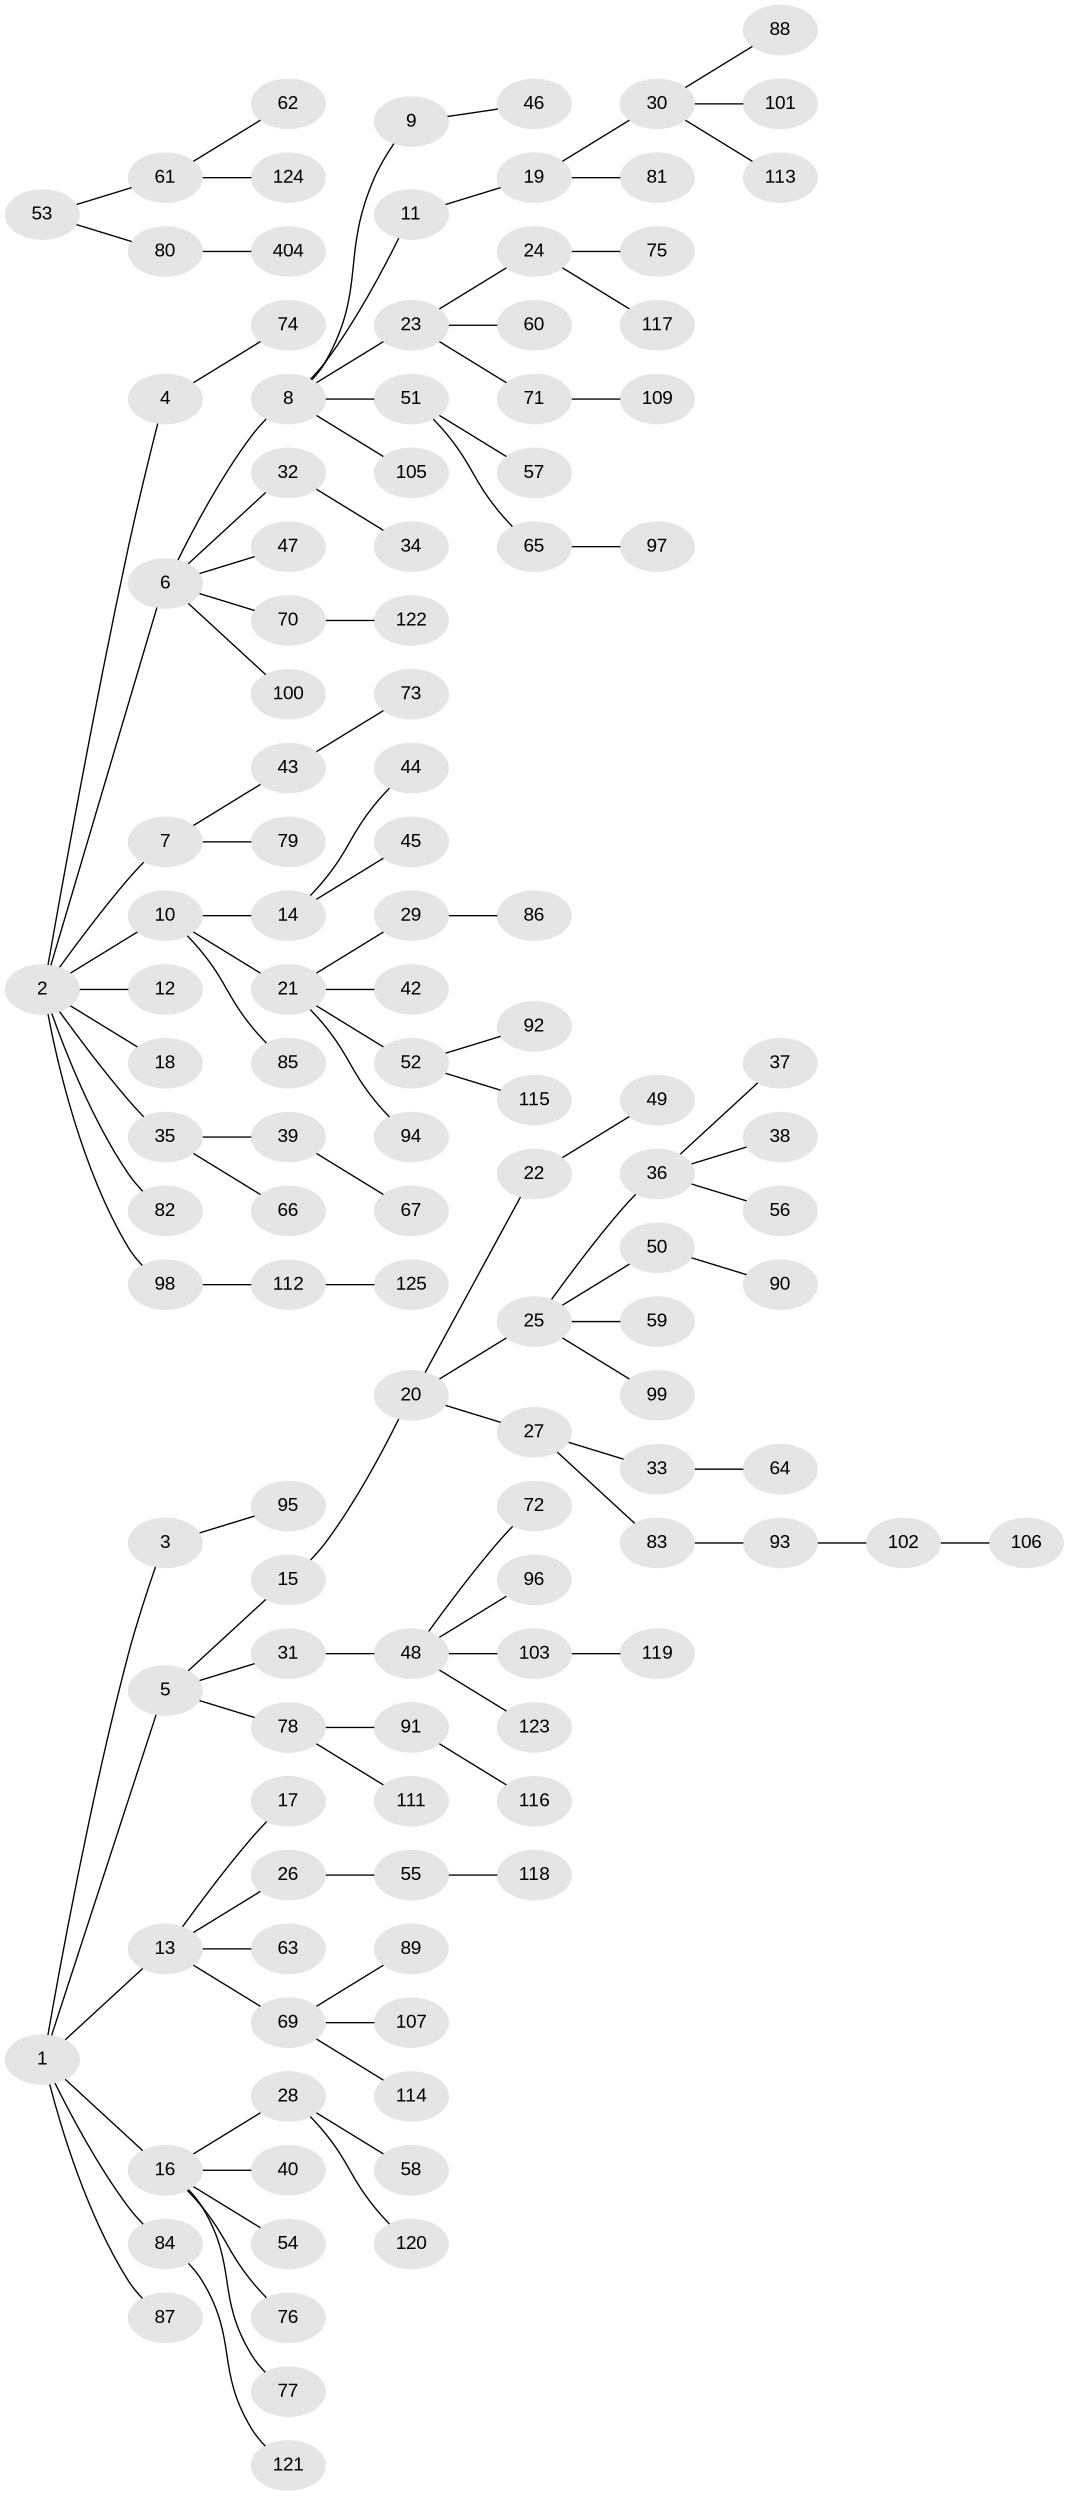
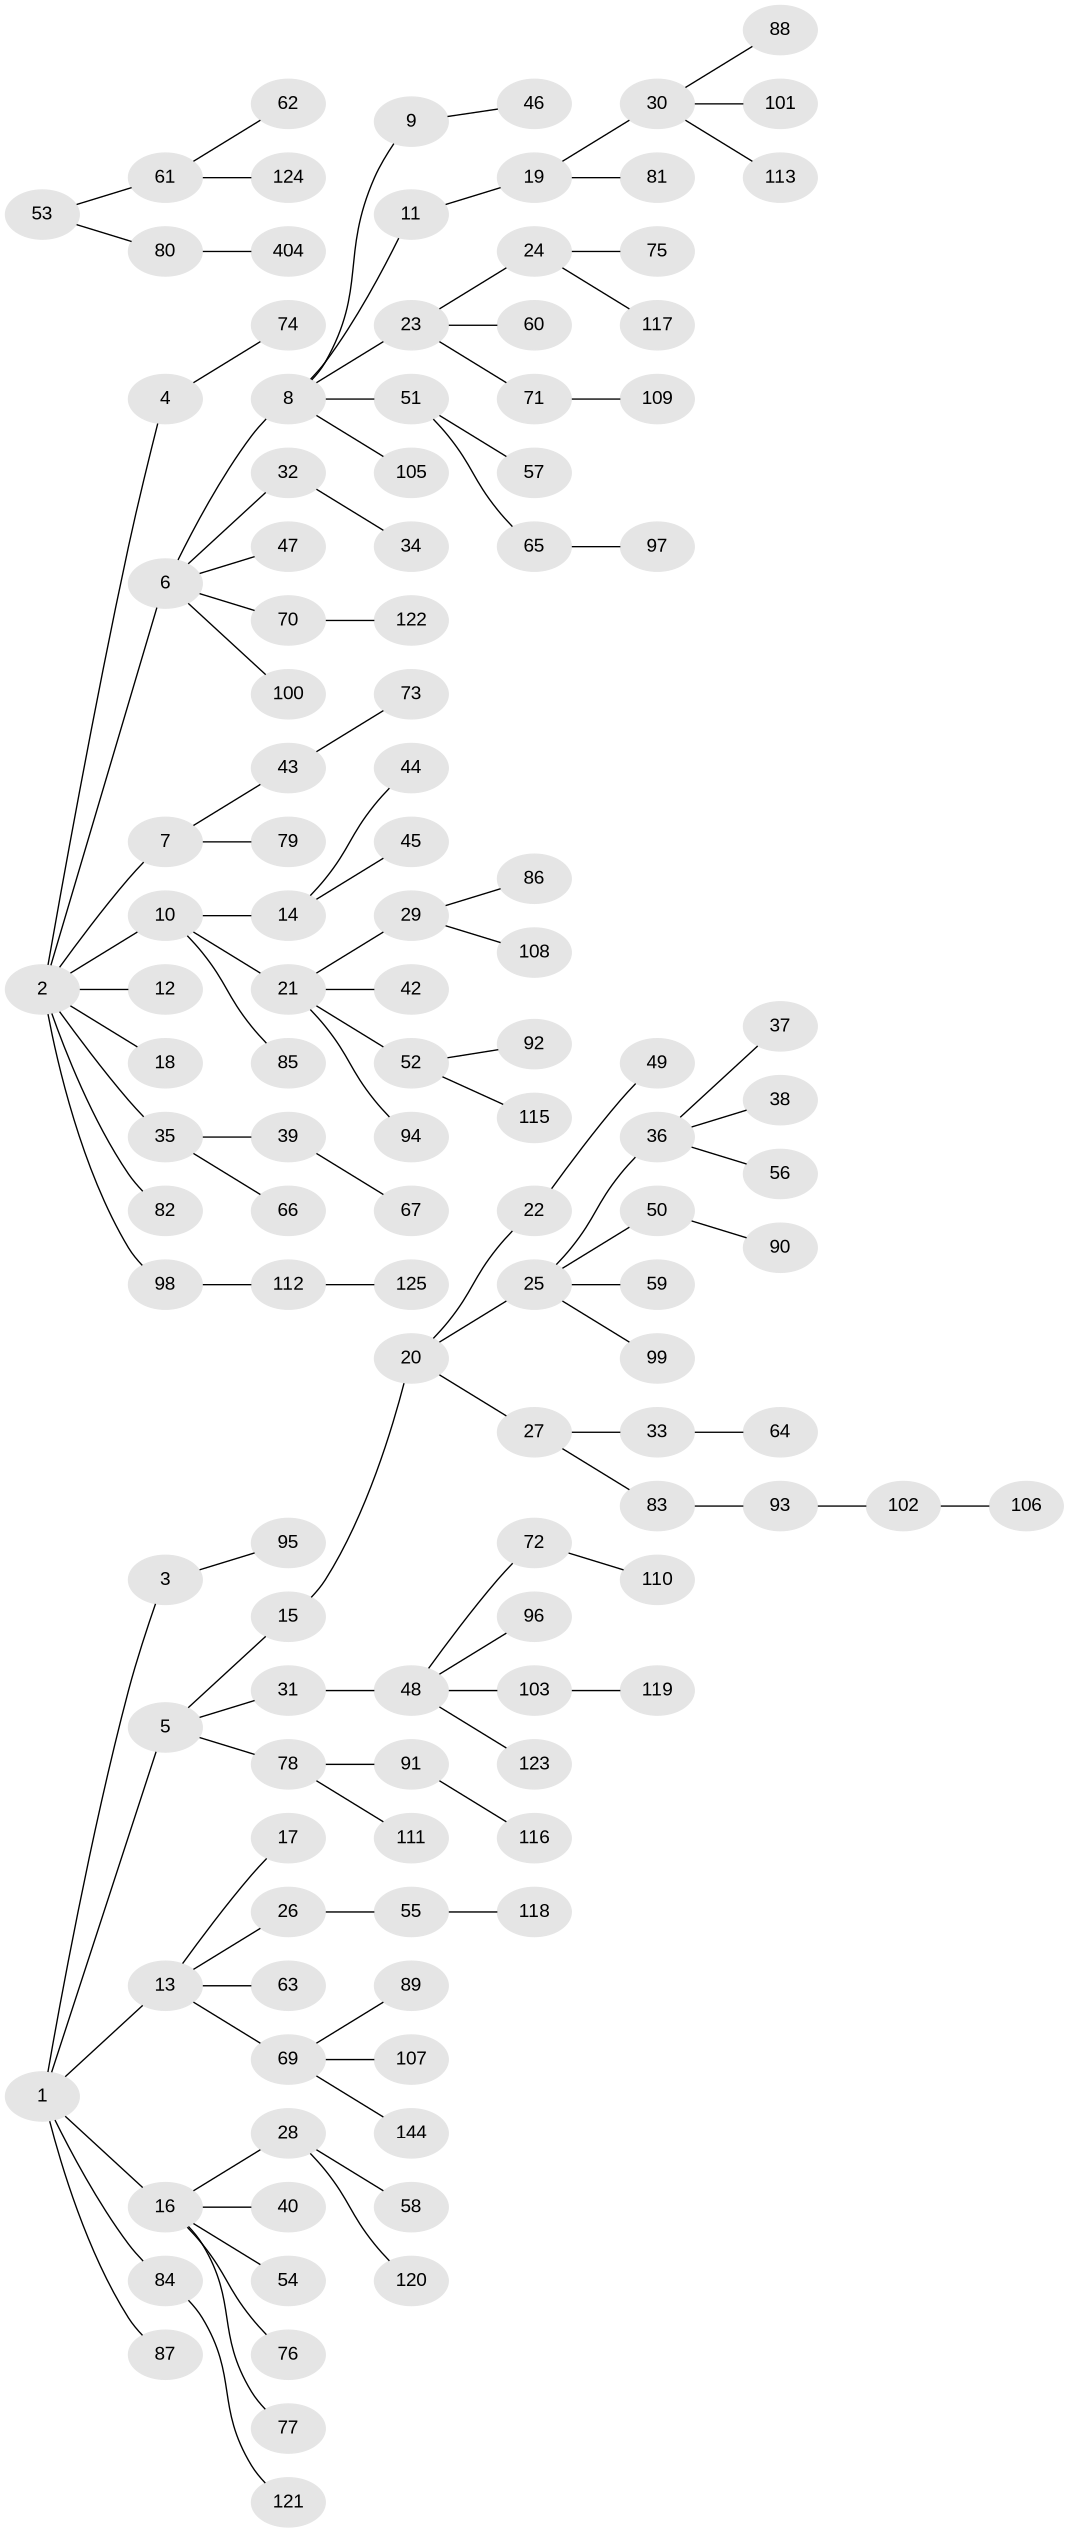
node "108": added
node "110": added
node "114": label "114" -> "144"
